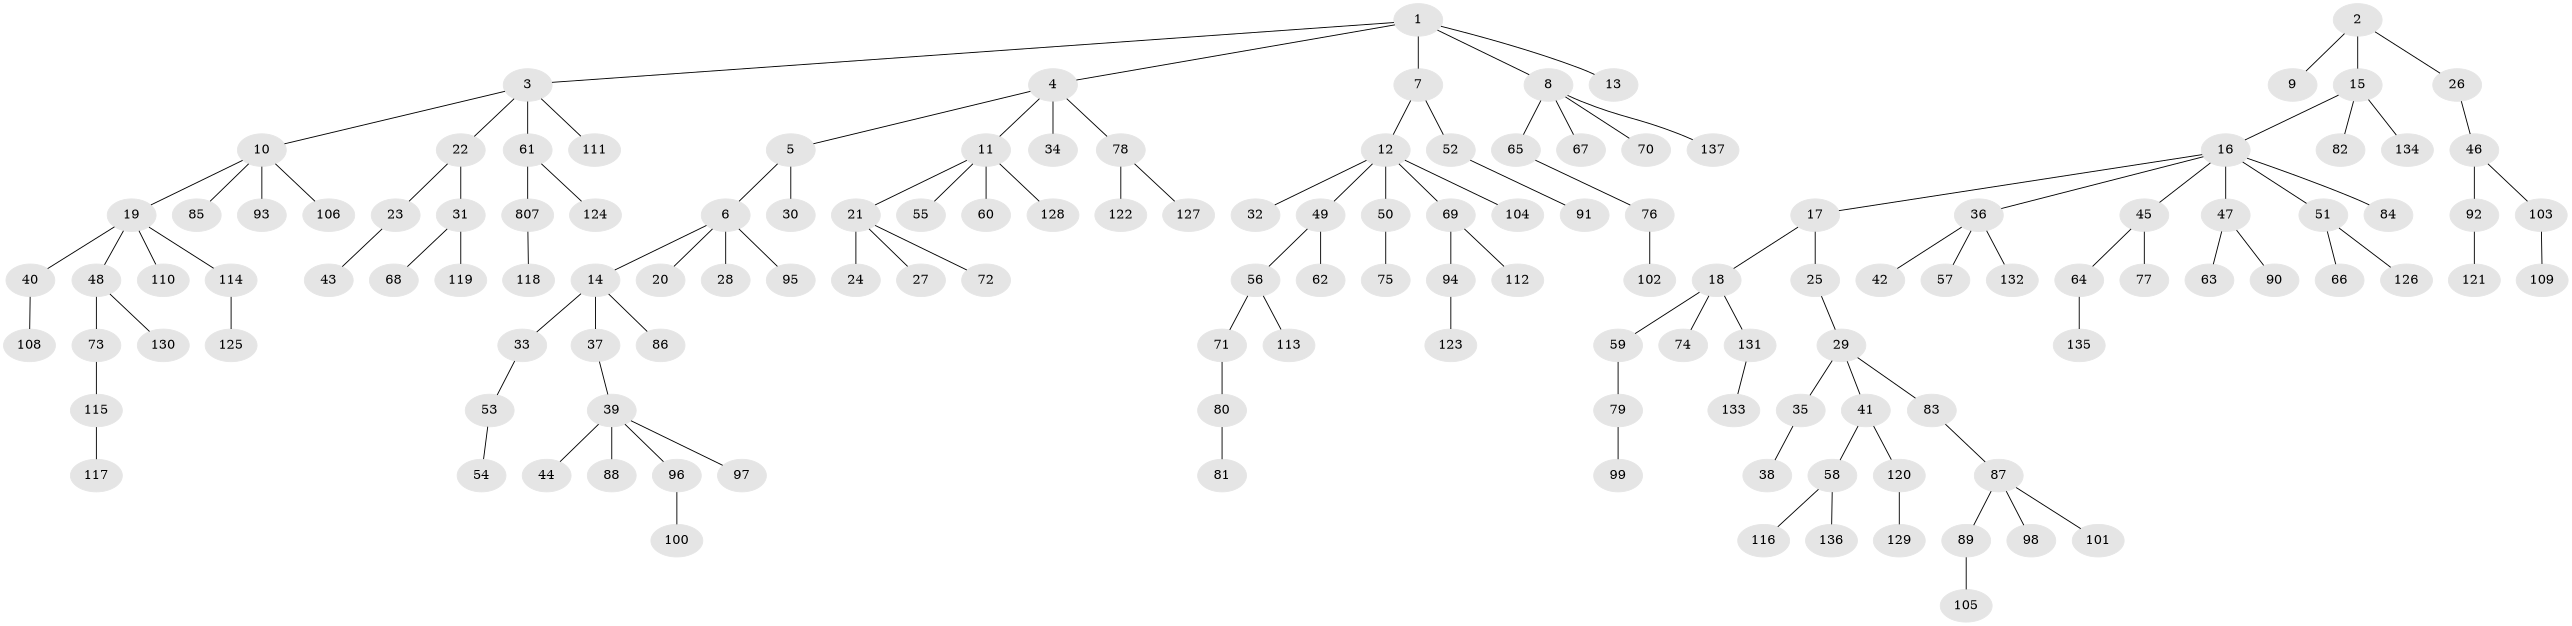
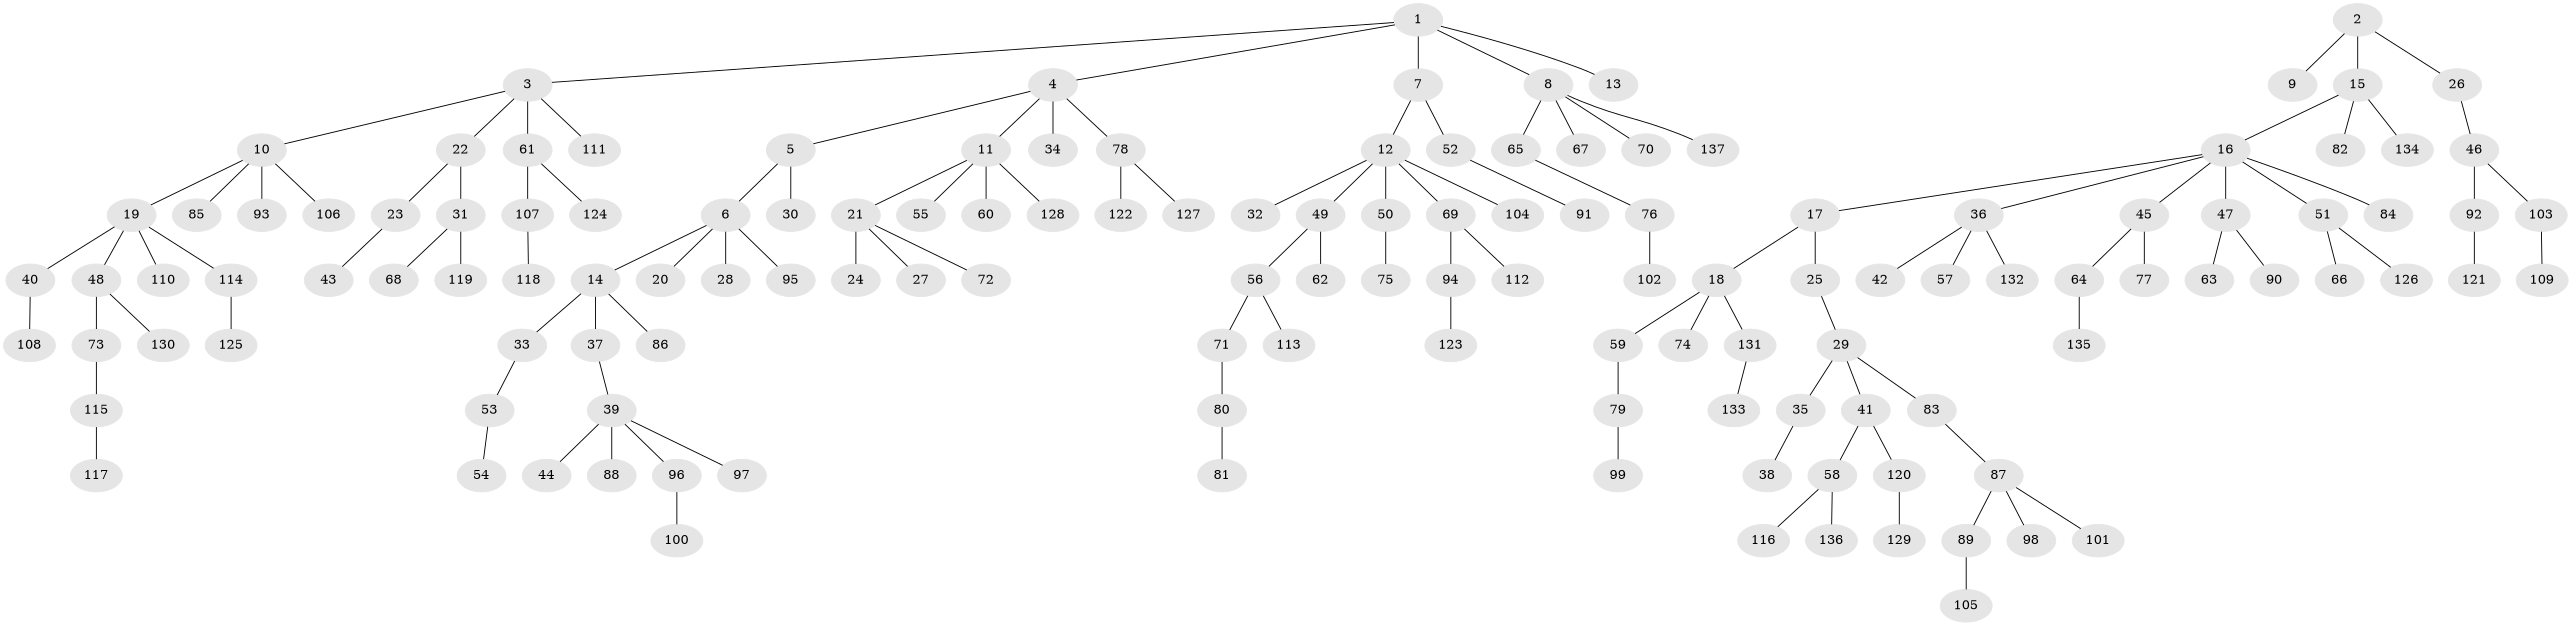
node "807": label "807" -> "107"
